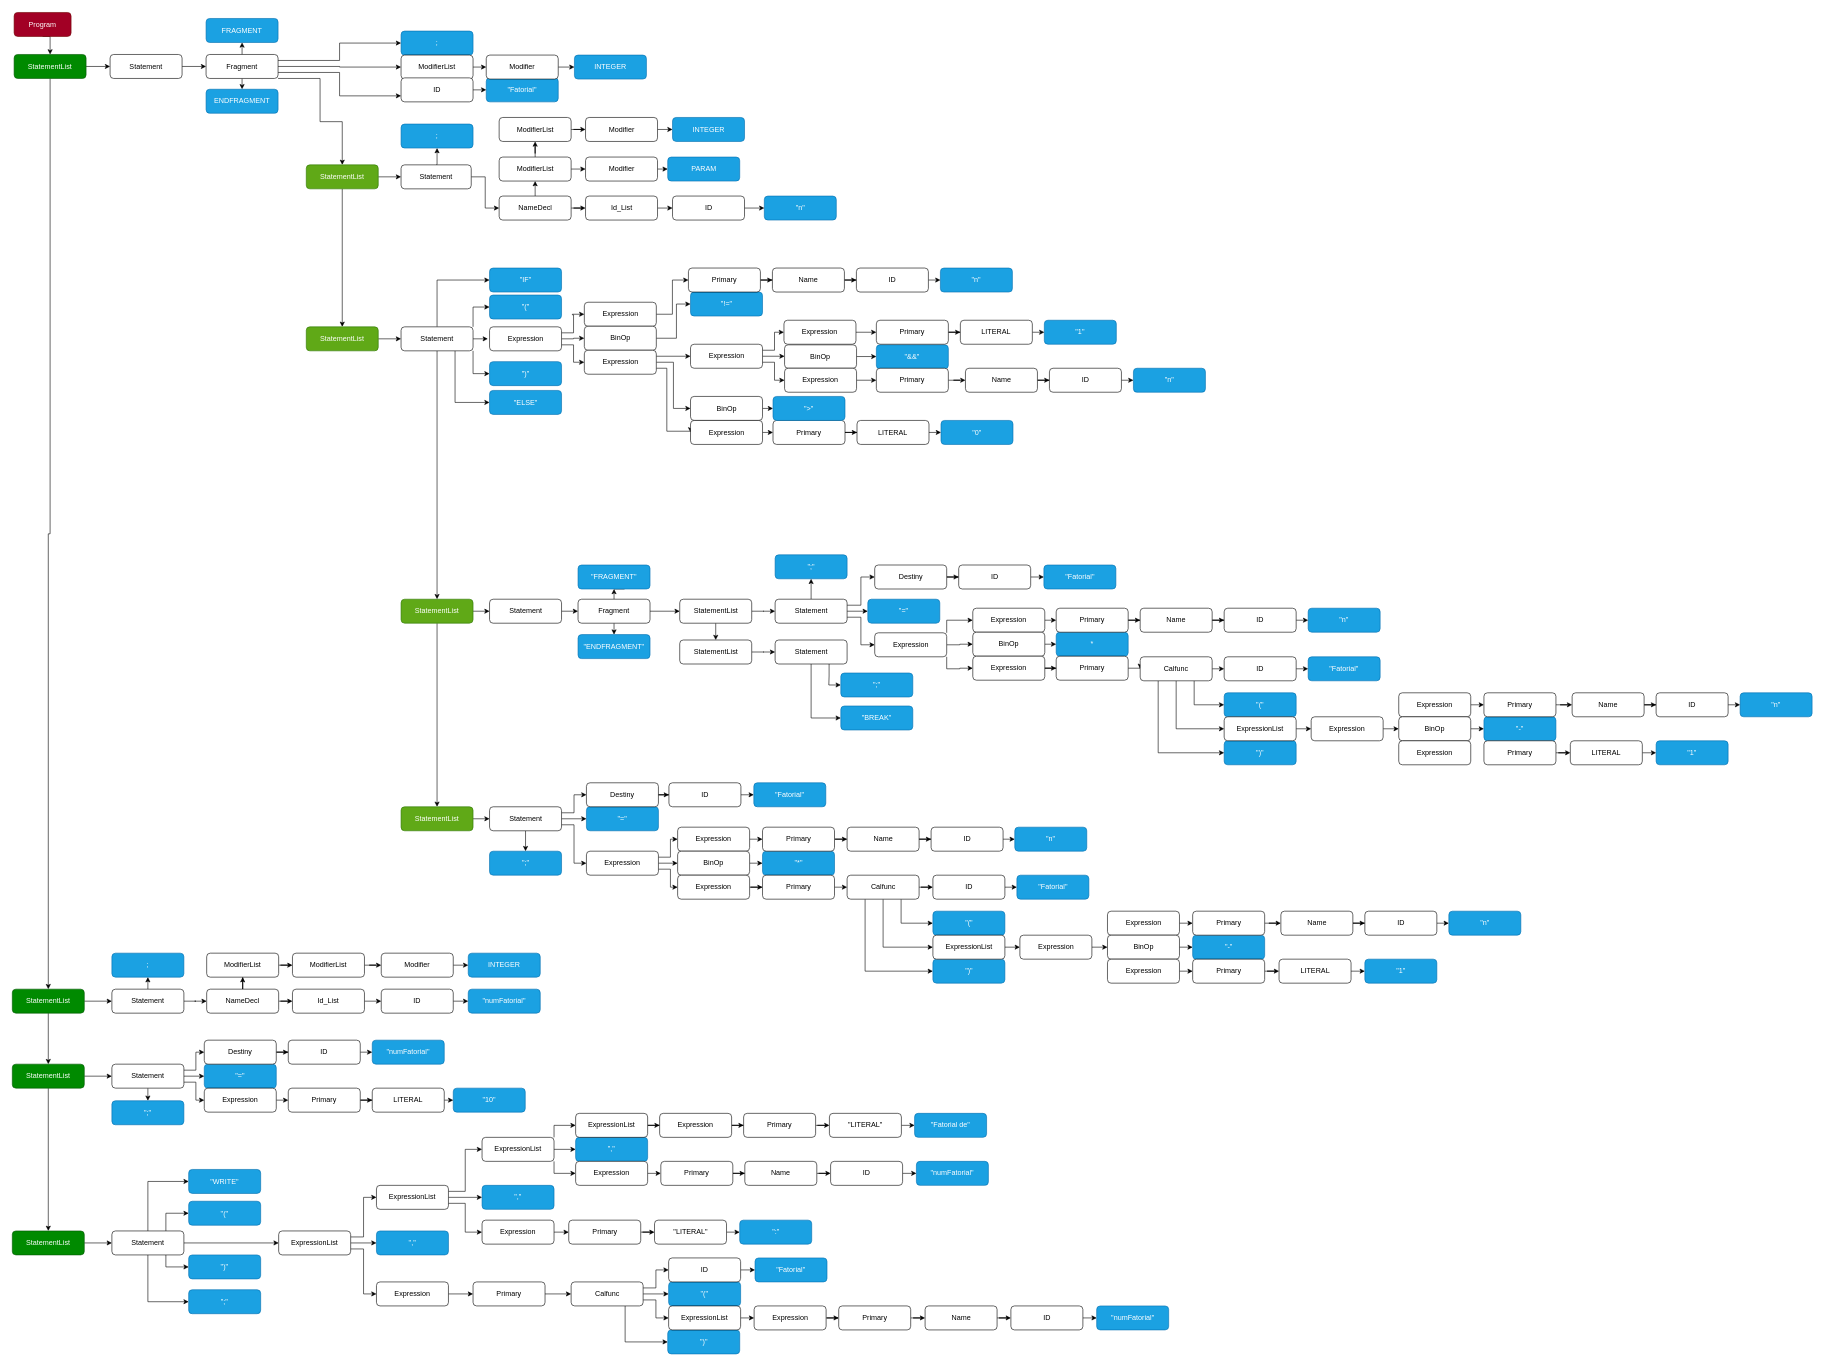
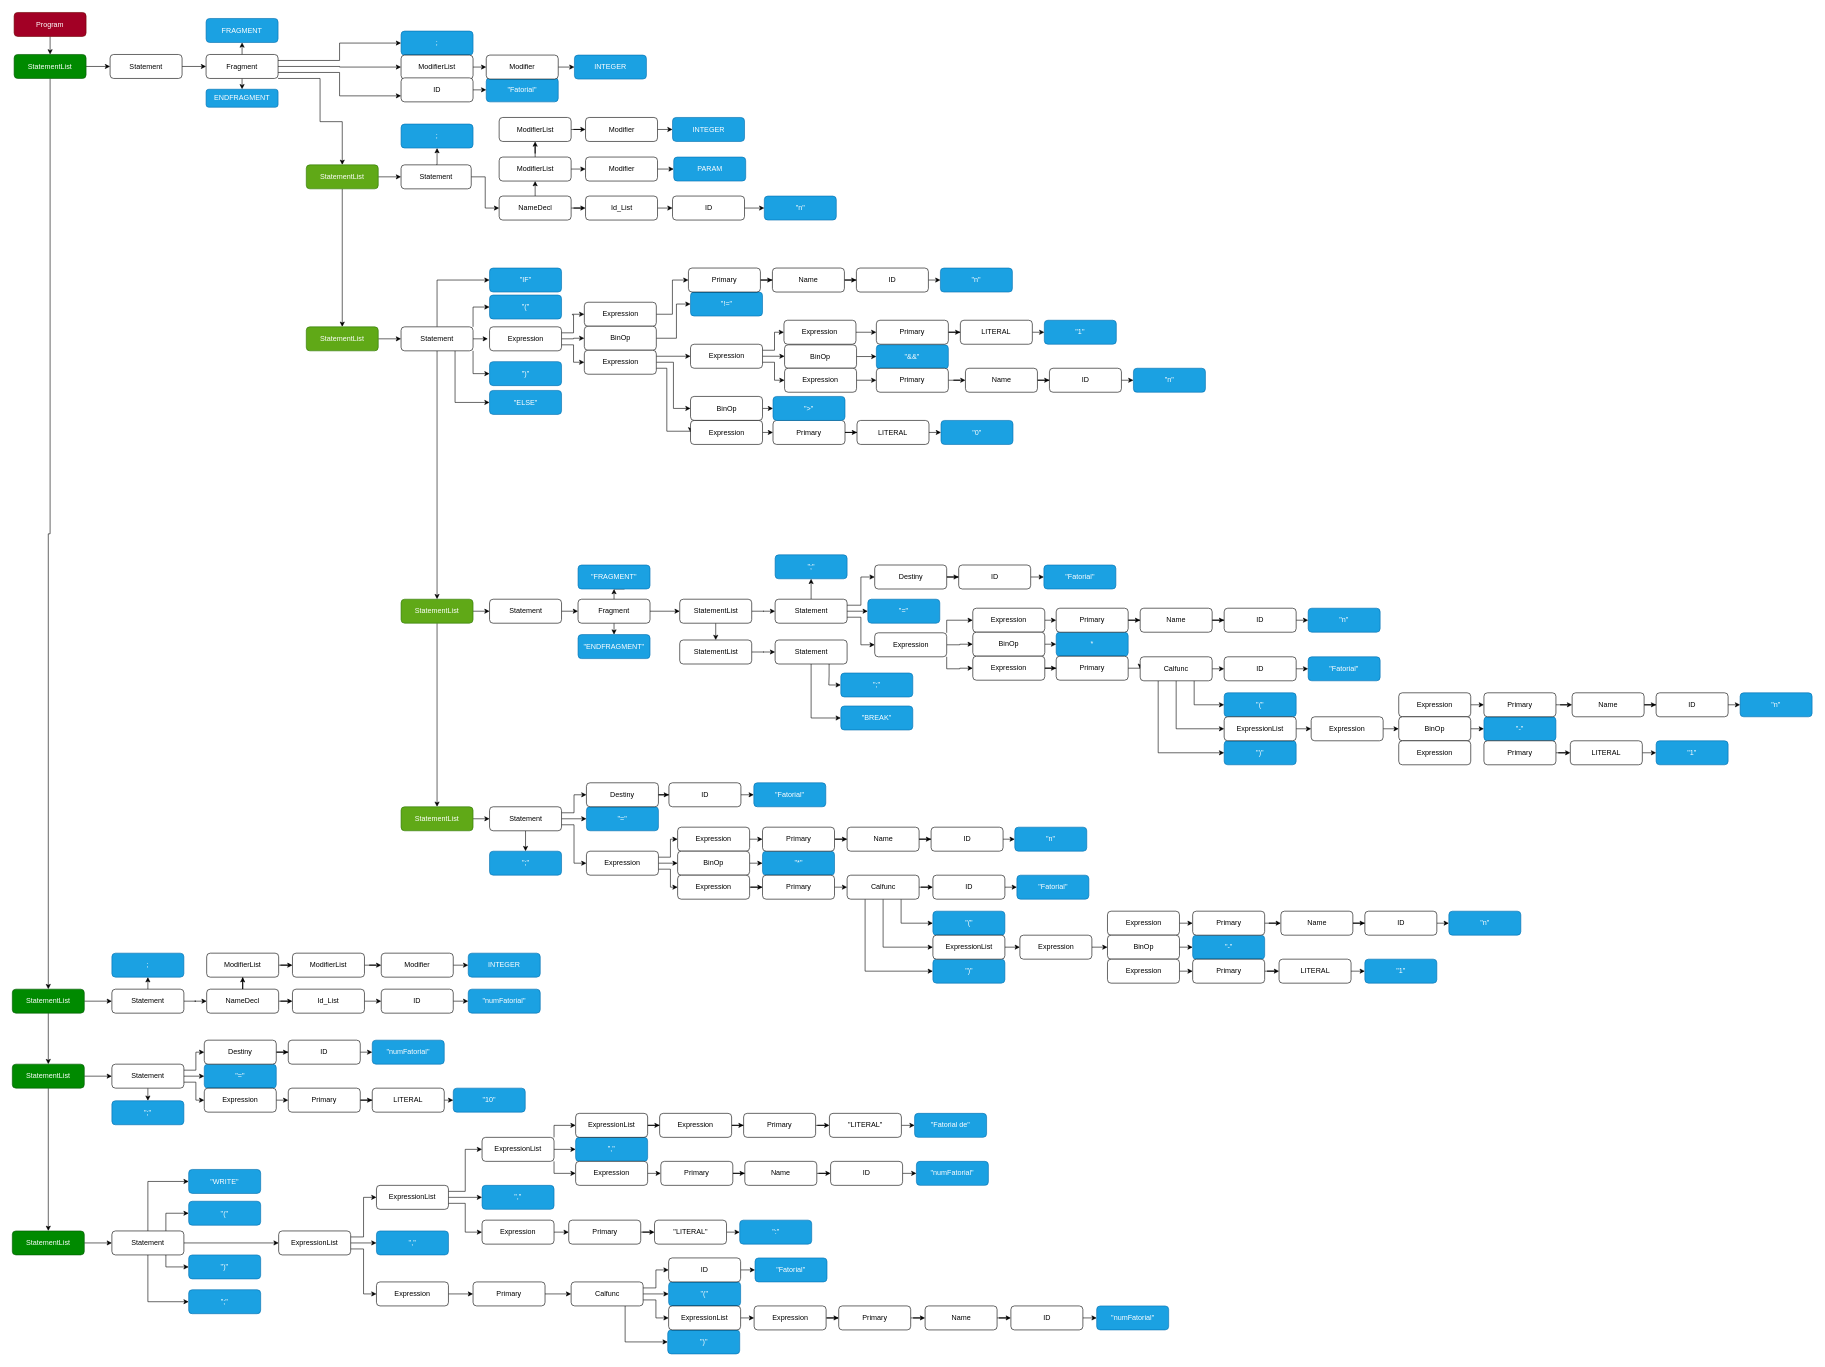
node "Program": size 57x24 -> 72x24
node "ENDFRAGMENT": size 72x24 -> 72x18
node "PARAM": moved (704, 169) -> (710, 169)
